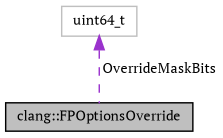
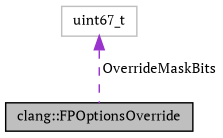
node "uint64_t": label "uint64_t" -> "uint67_t"
